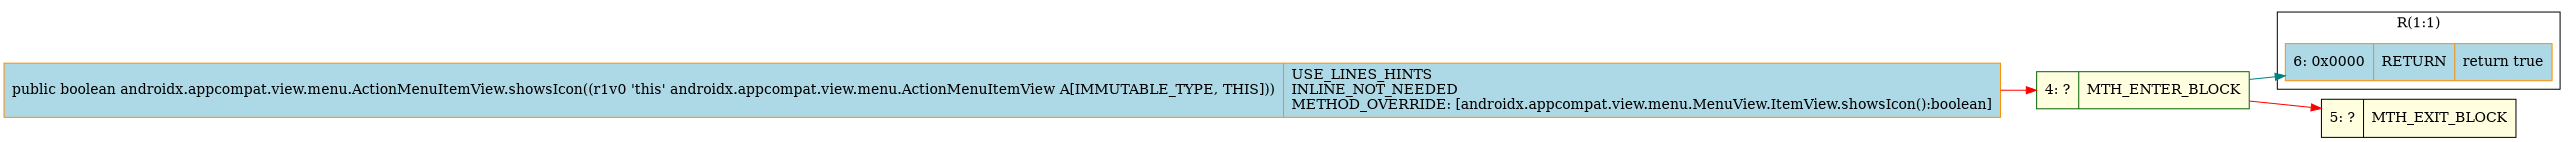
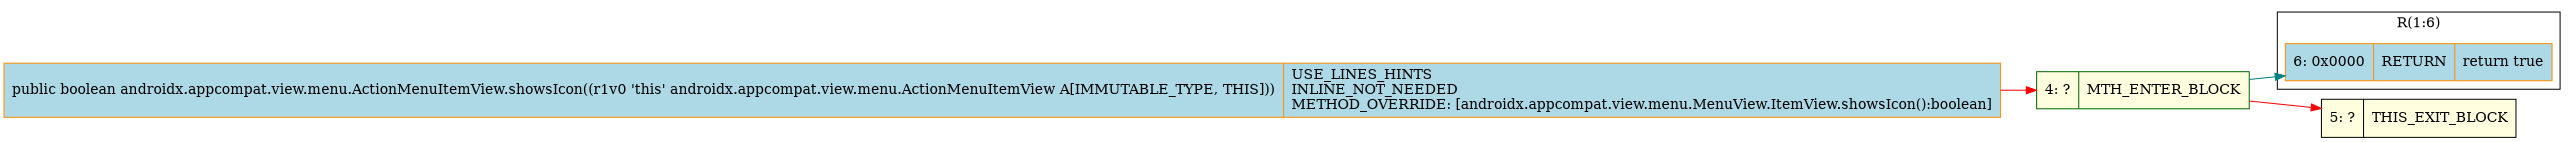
cluster "R(1:1)": label "R(1:1)" -> "R(1:6)"
node "5: ?": text "MTH_EXIT_BLOCK" -> "THIS_EXIT_BLOCK"
